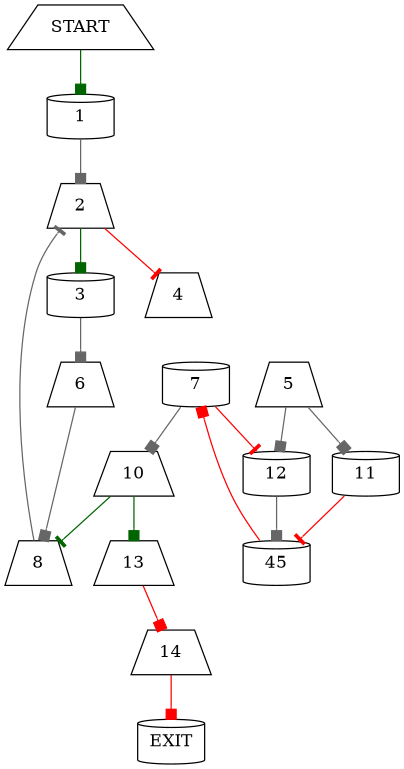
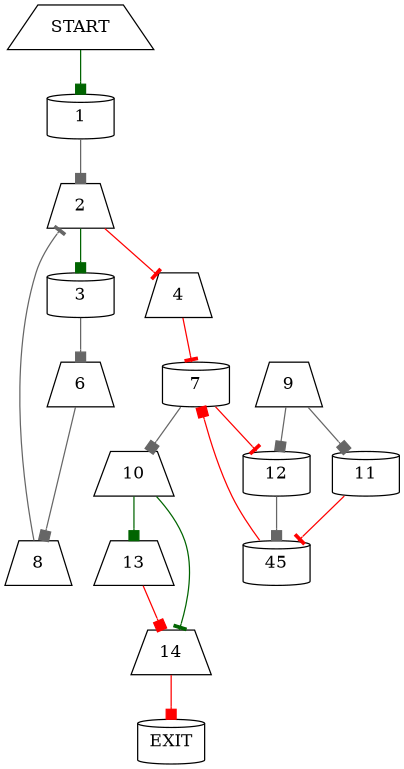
edge "4" -> "7": added
node "5": label "5" -> "9"
edge "10" -> "8": now "10" -> "14"
